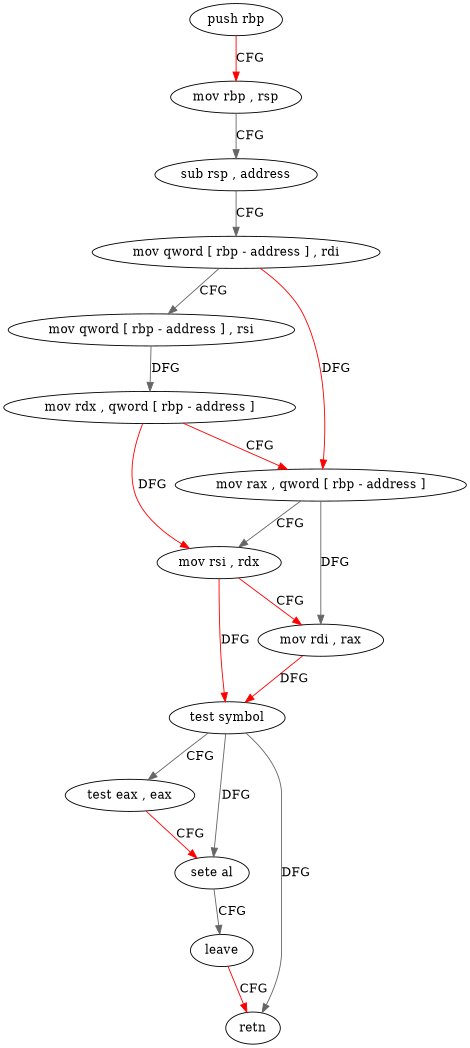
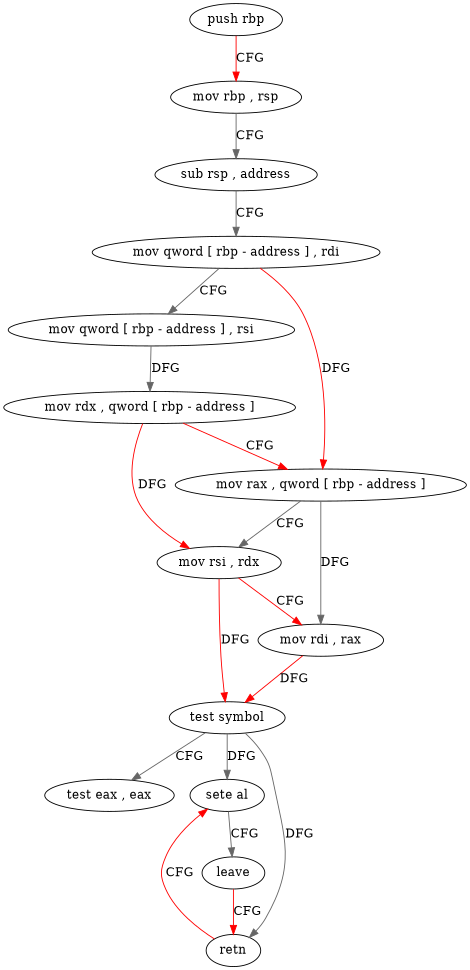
edge "test eax , eax" -> "sete al": now "retn" -> "sete al"
